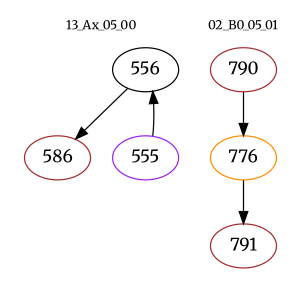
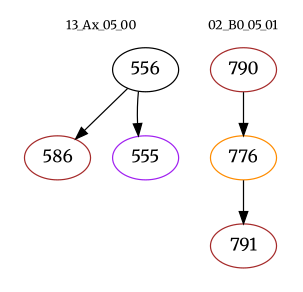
edge "555" -> "556": reversed
